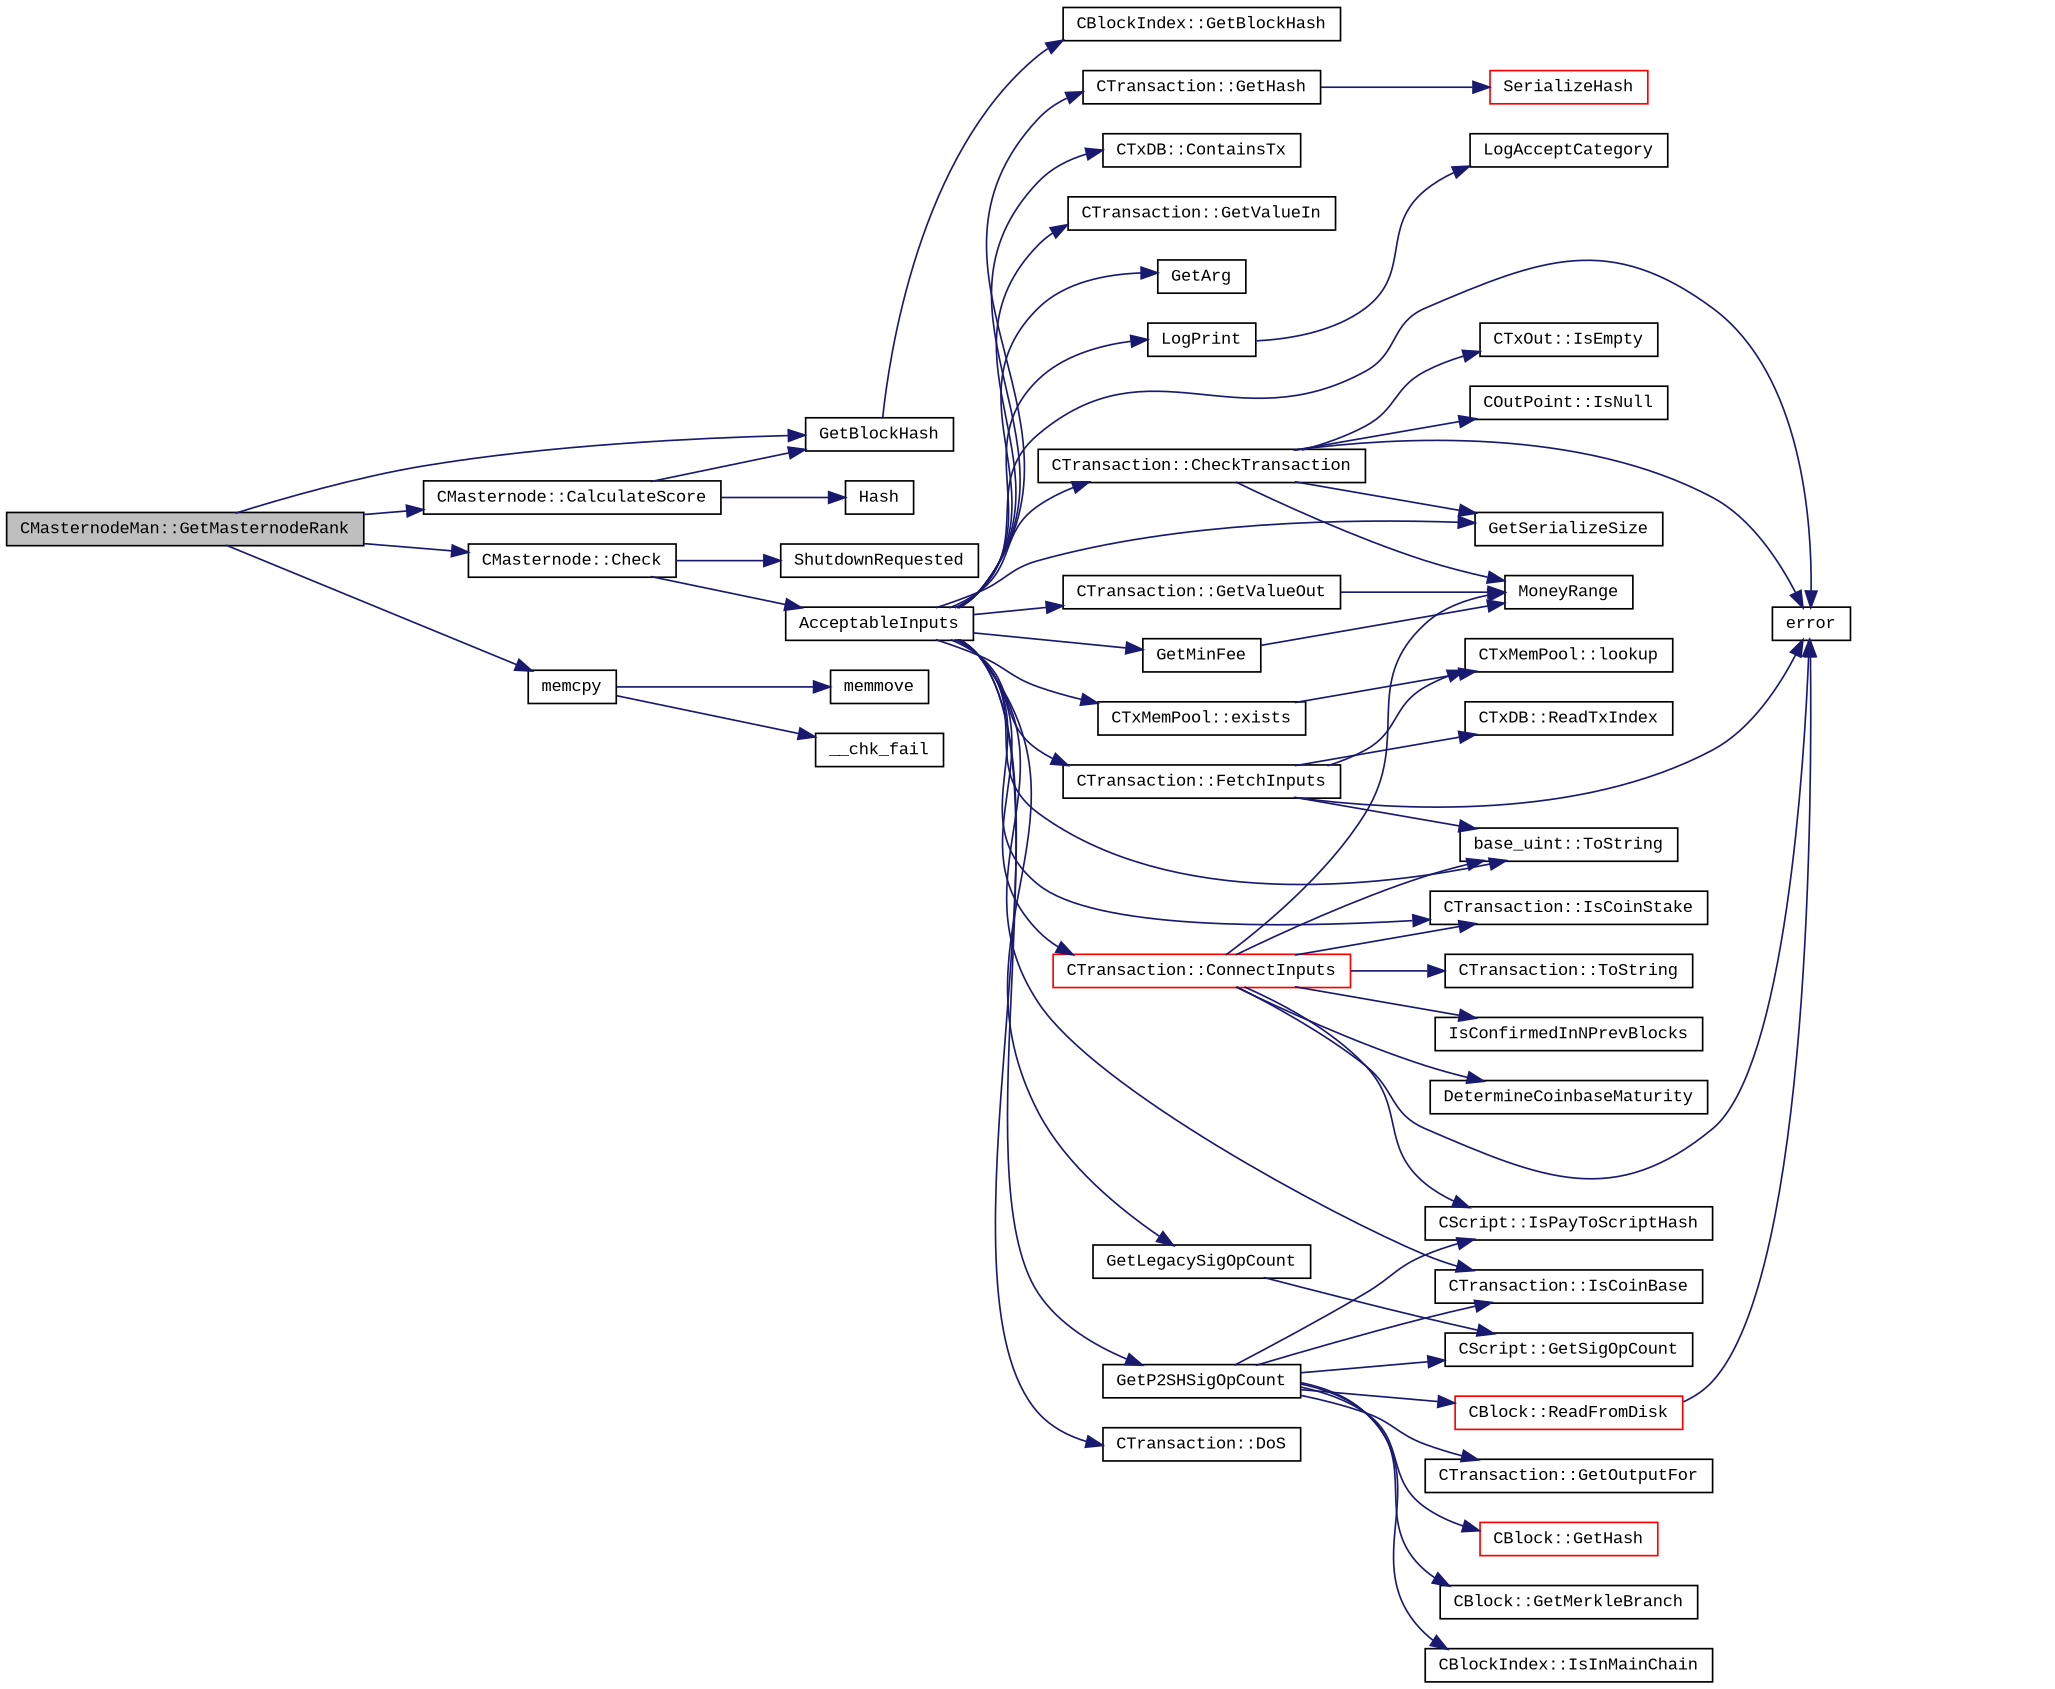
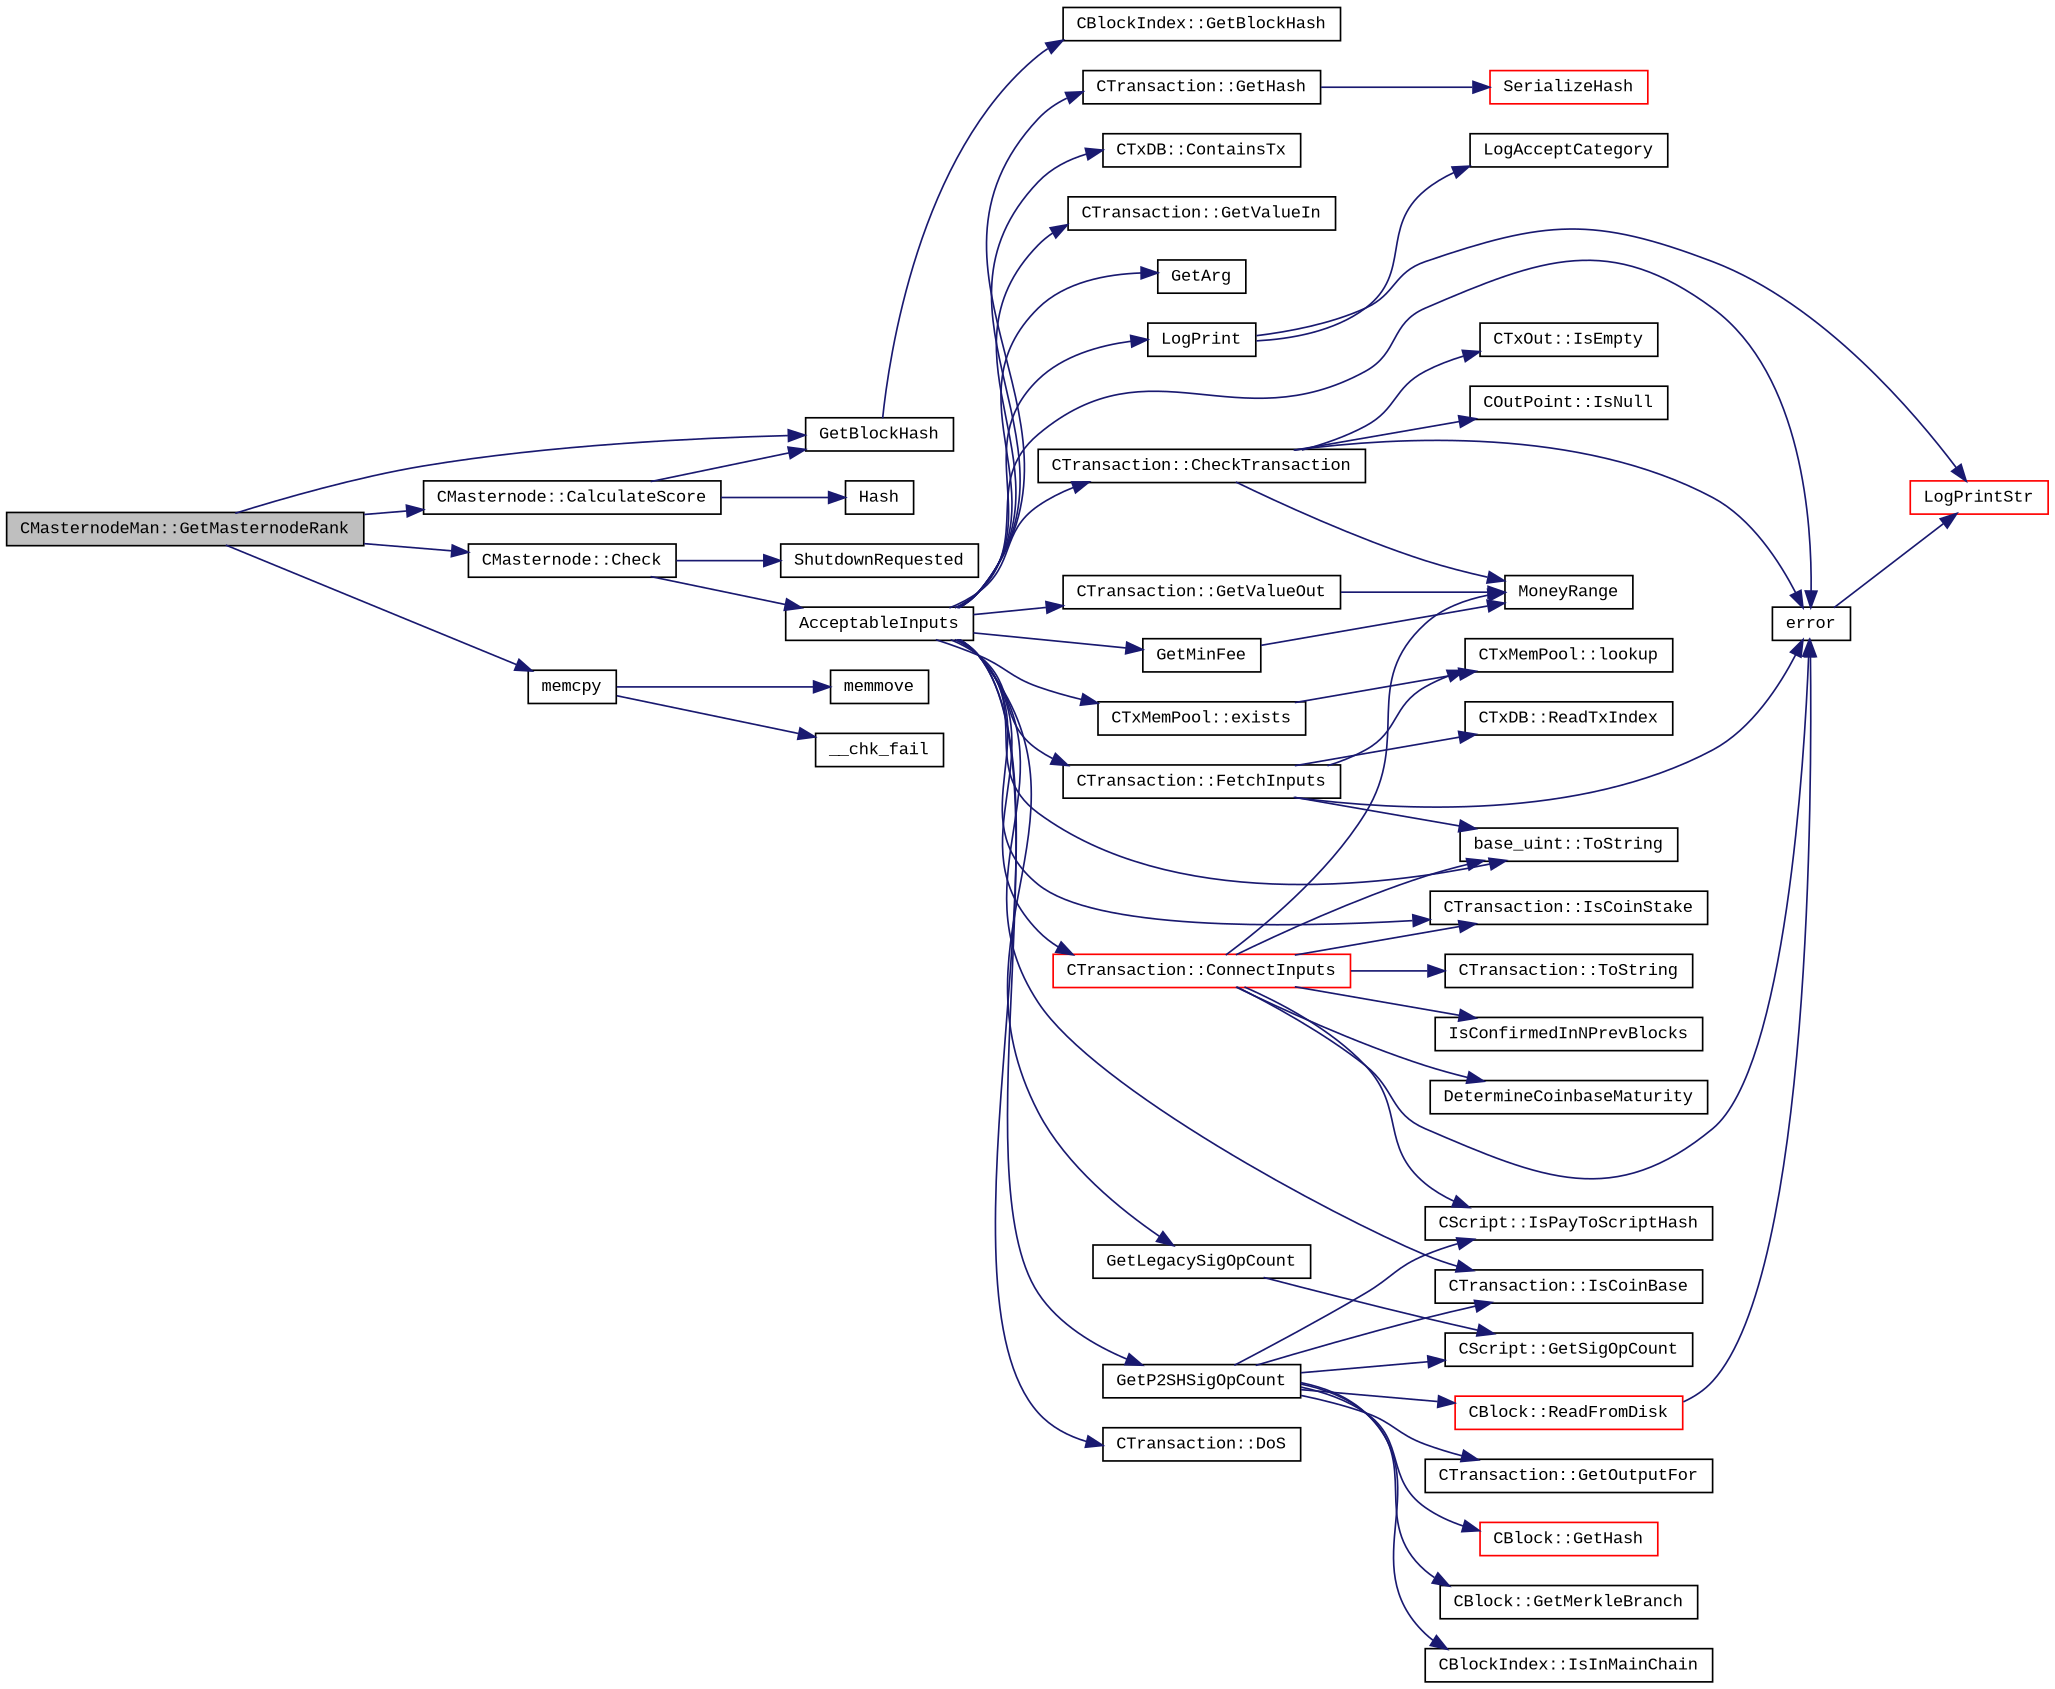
node "LogPrintStr": added
node "GetSerializeSize": removed
